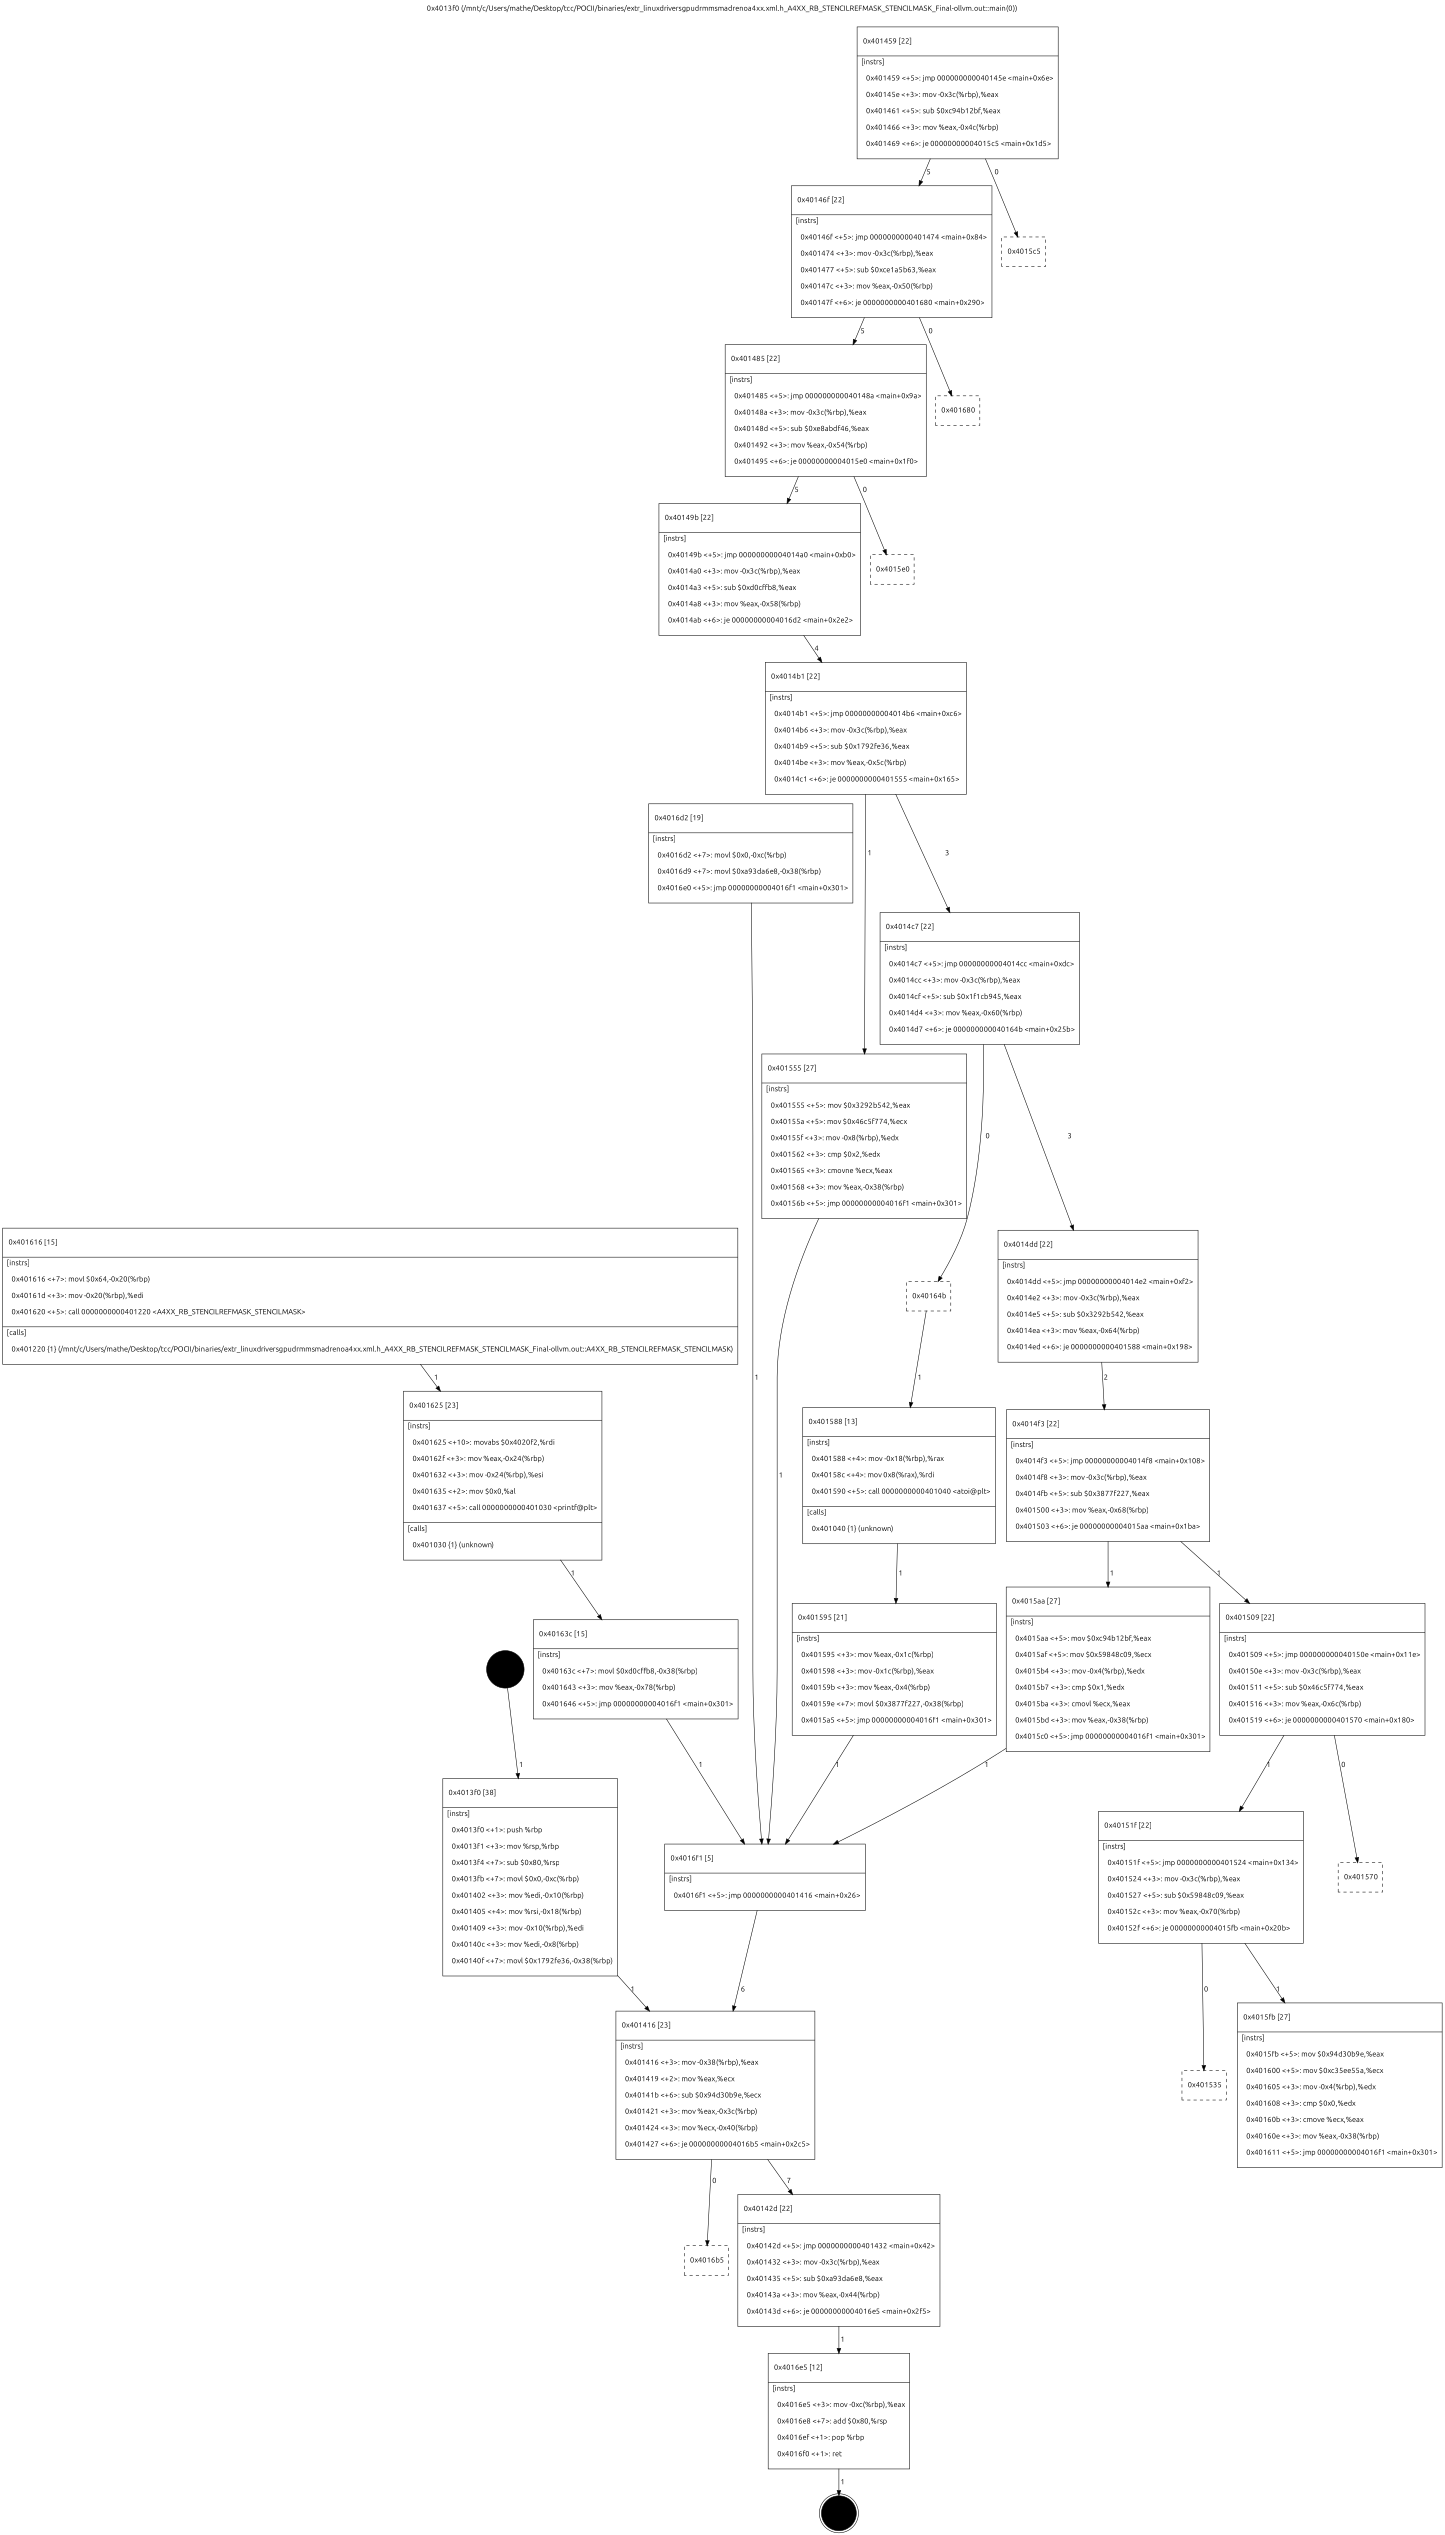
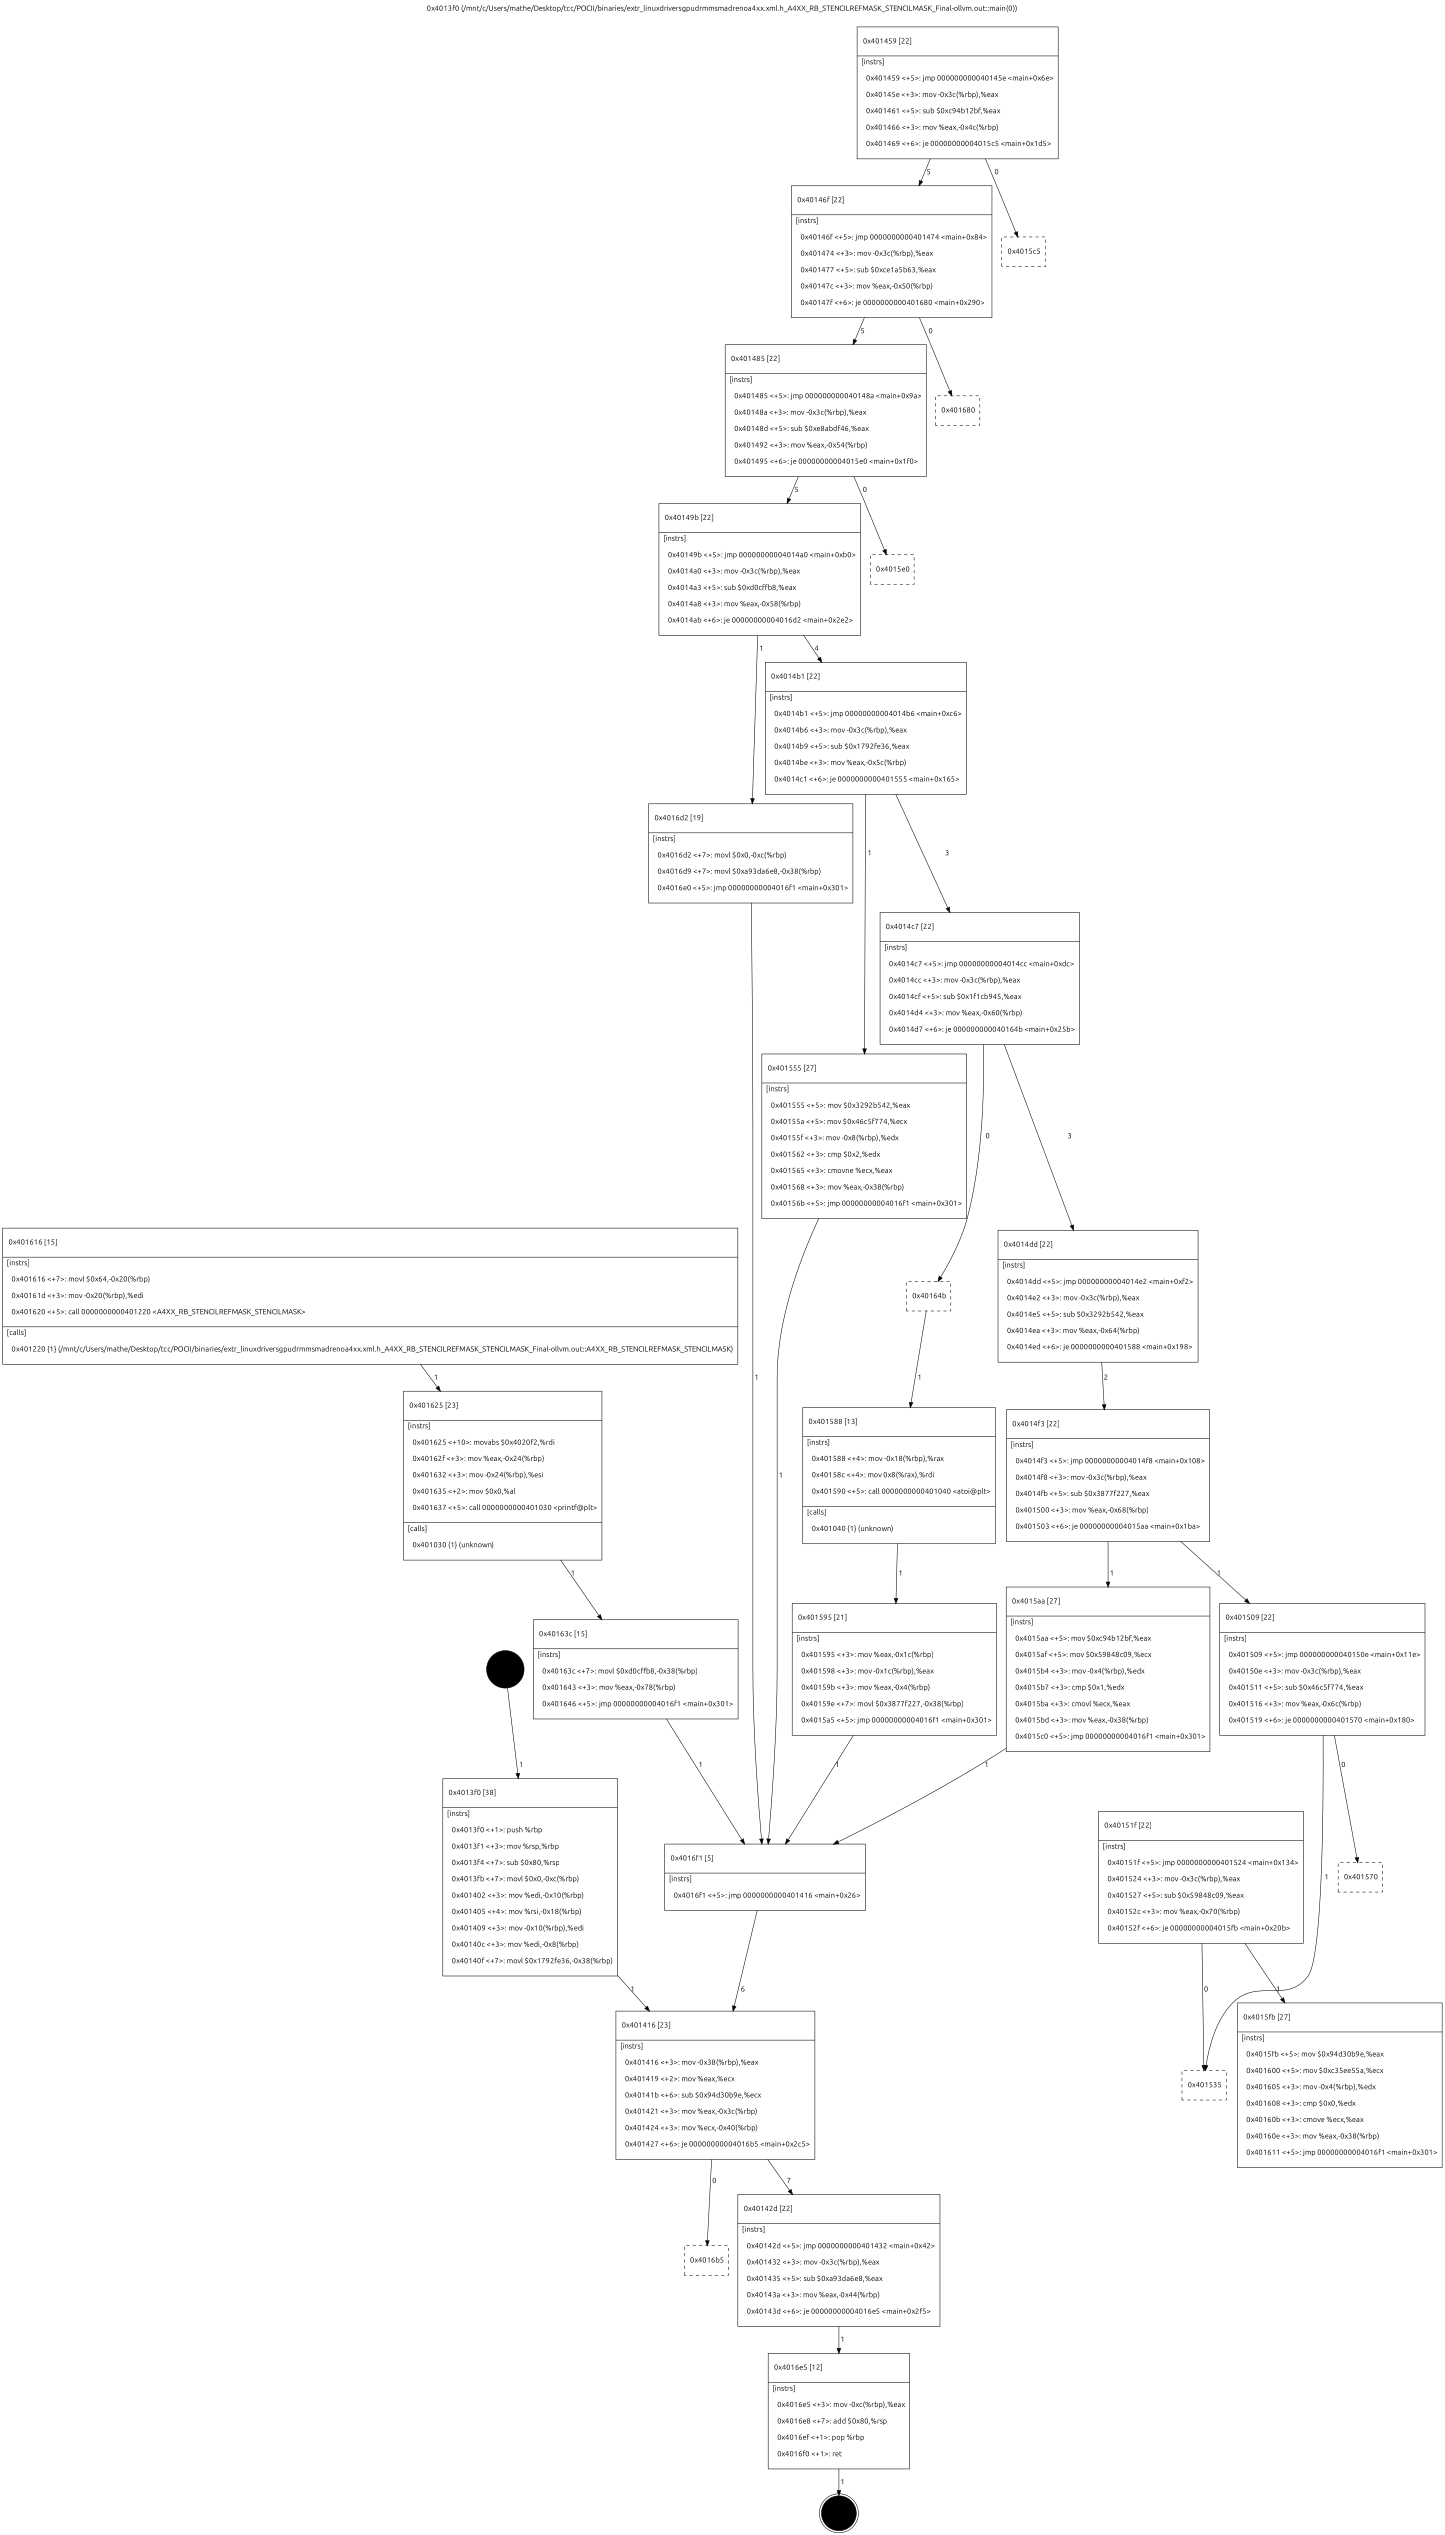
edge "0x40149b [22]" -> "0x4016d2 [19]": added, label "1"
edge "0x401509 [22]" -> "0x40151f [22]": now "0x401509 [22]" -> "0x401535"
